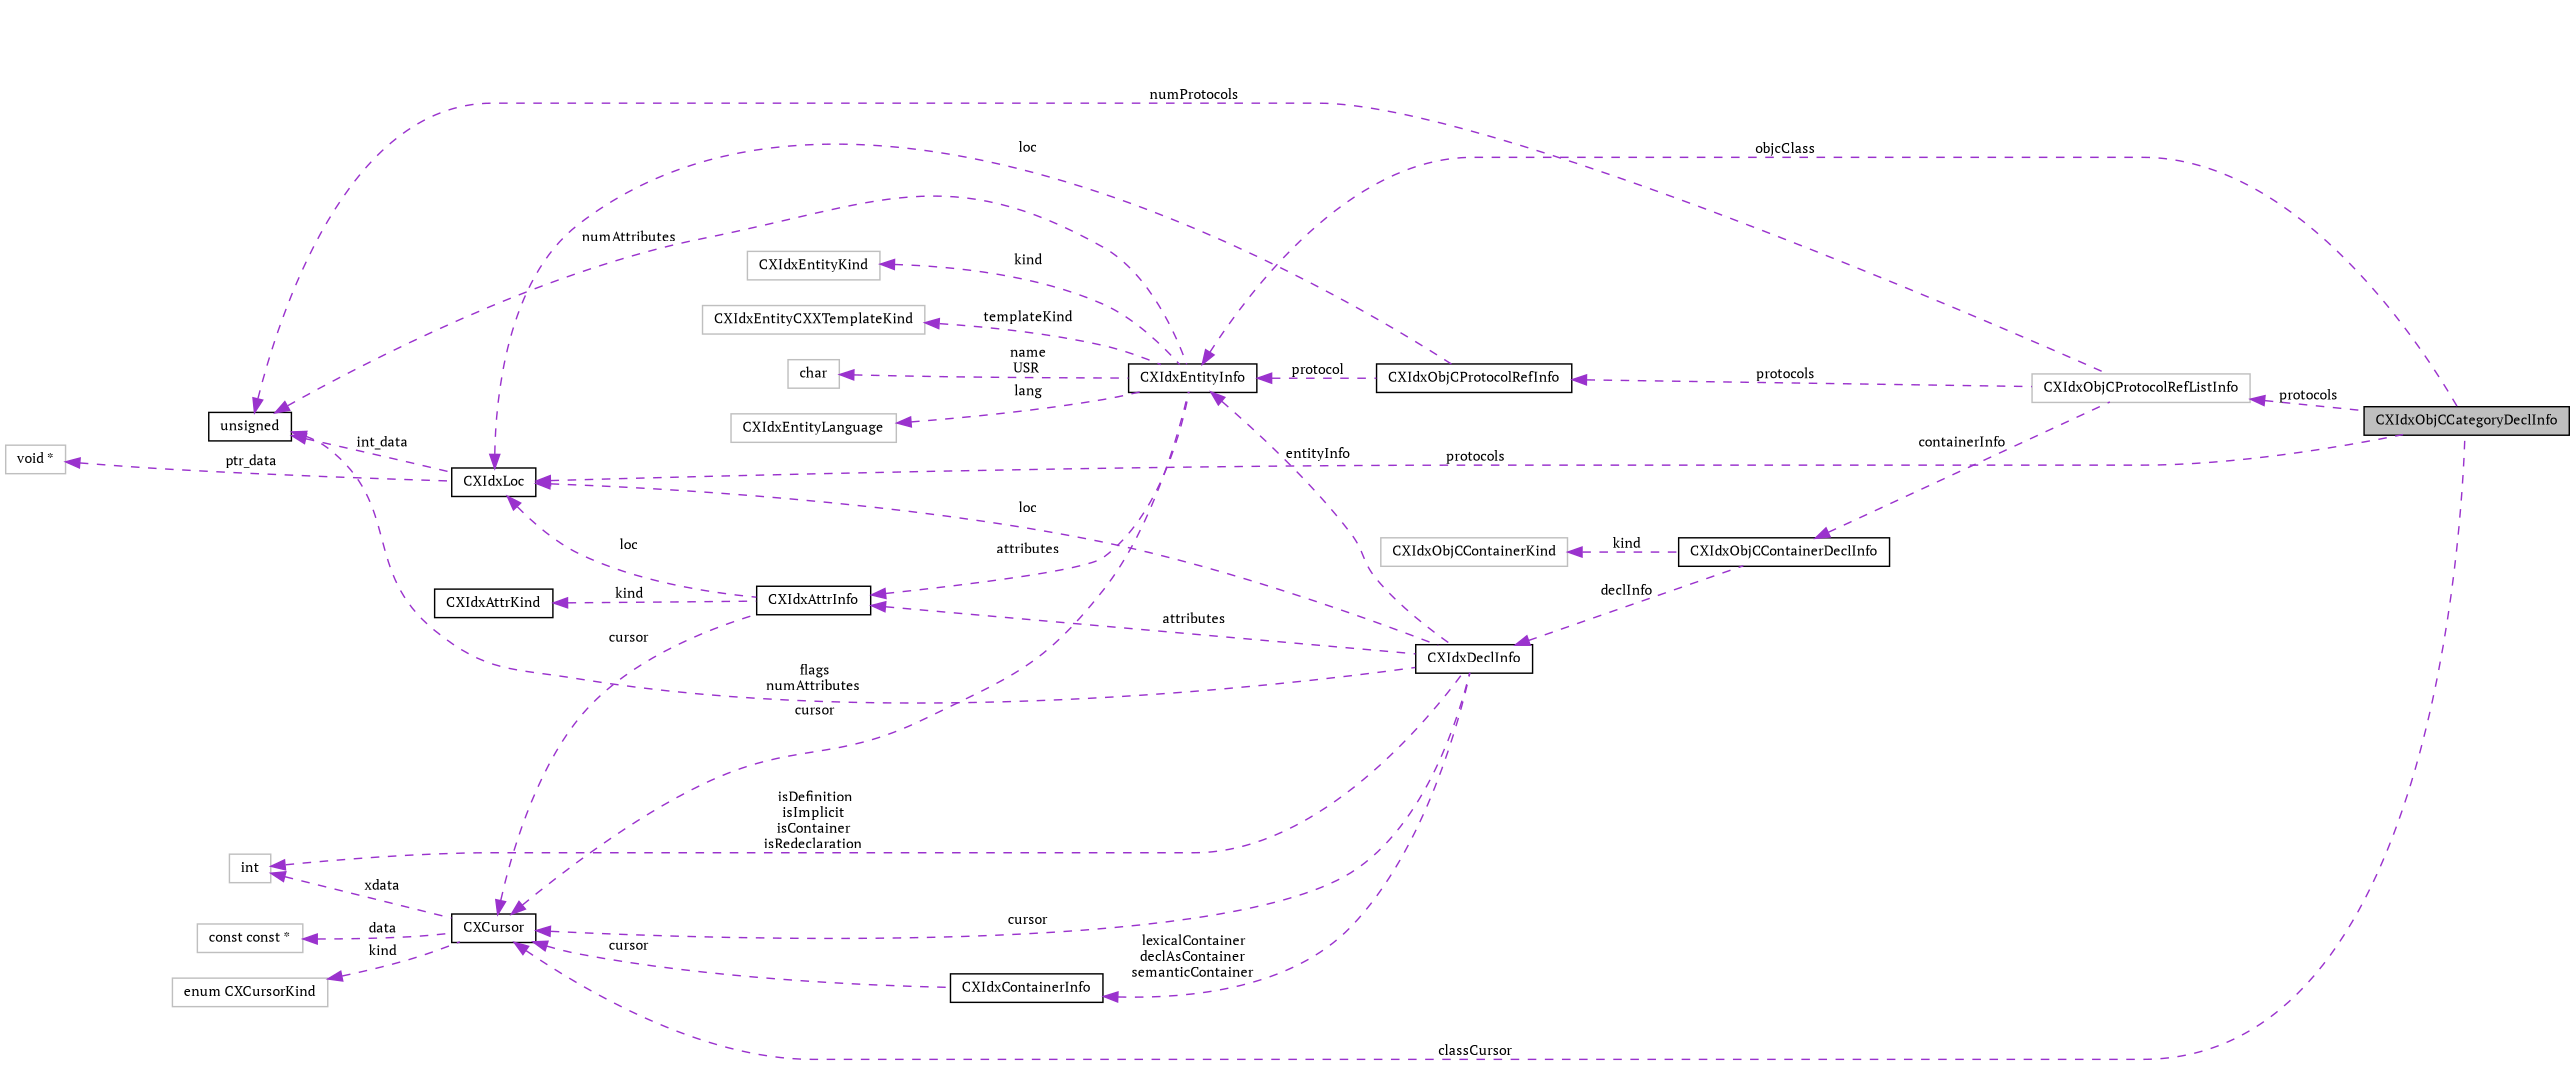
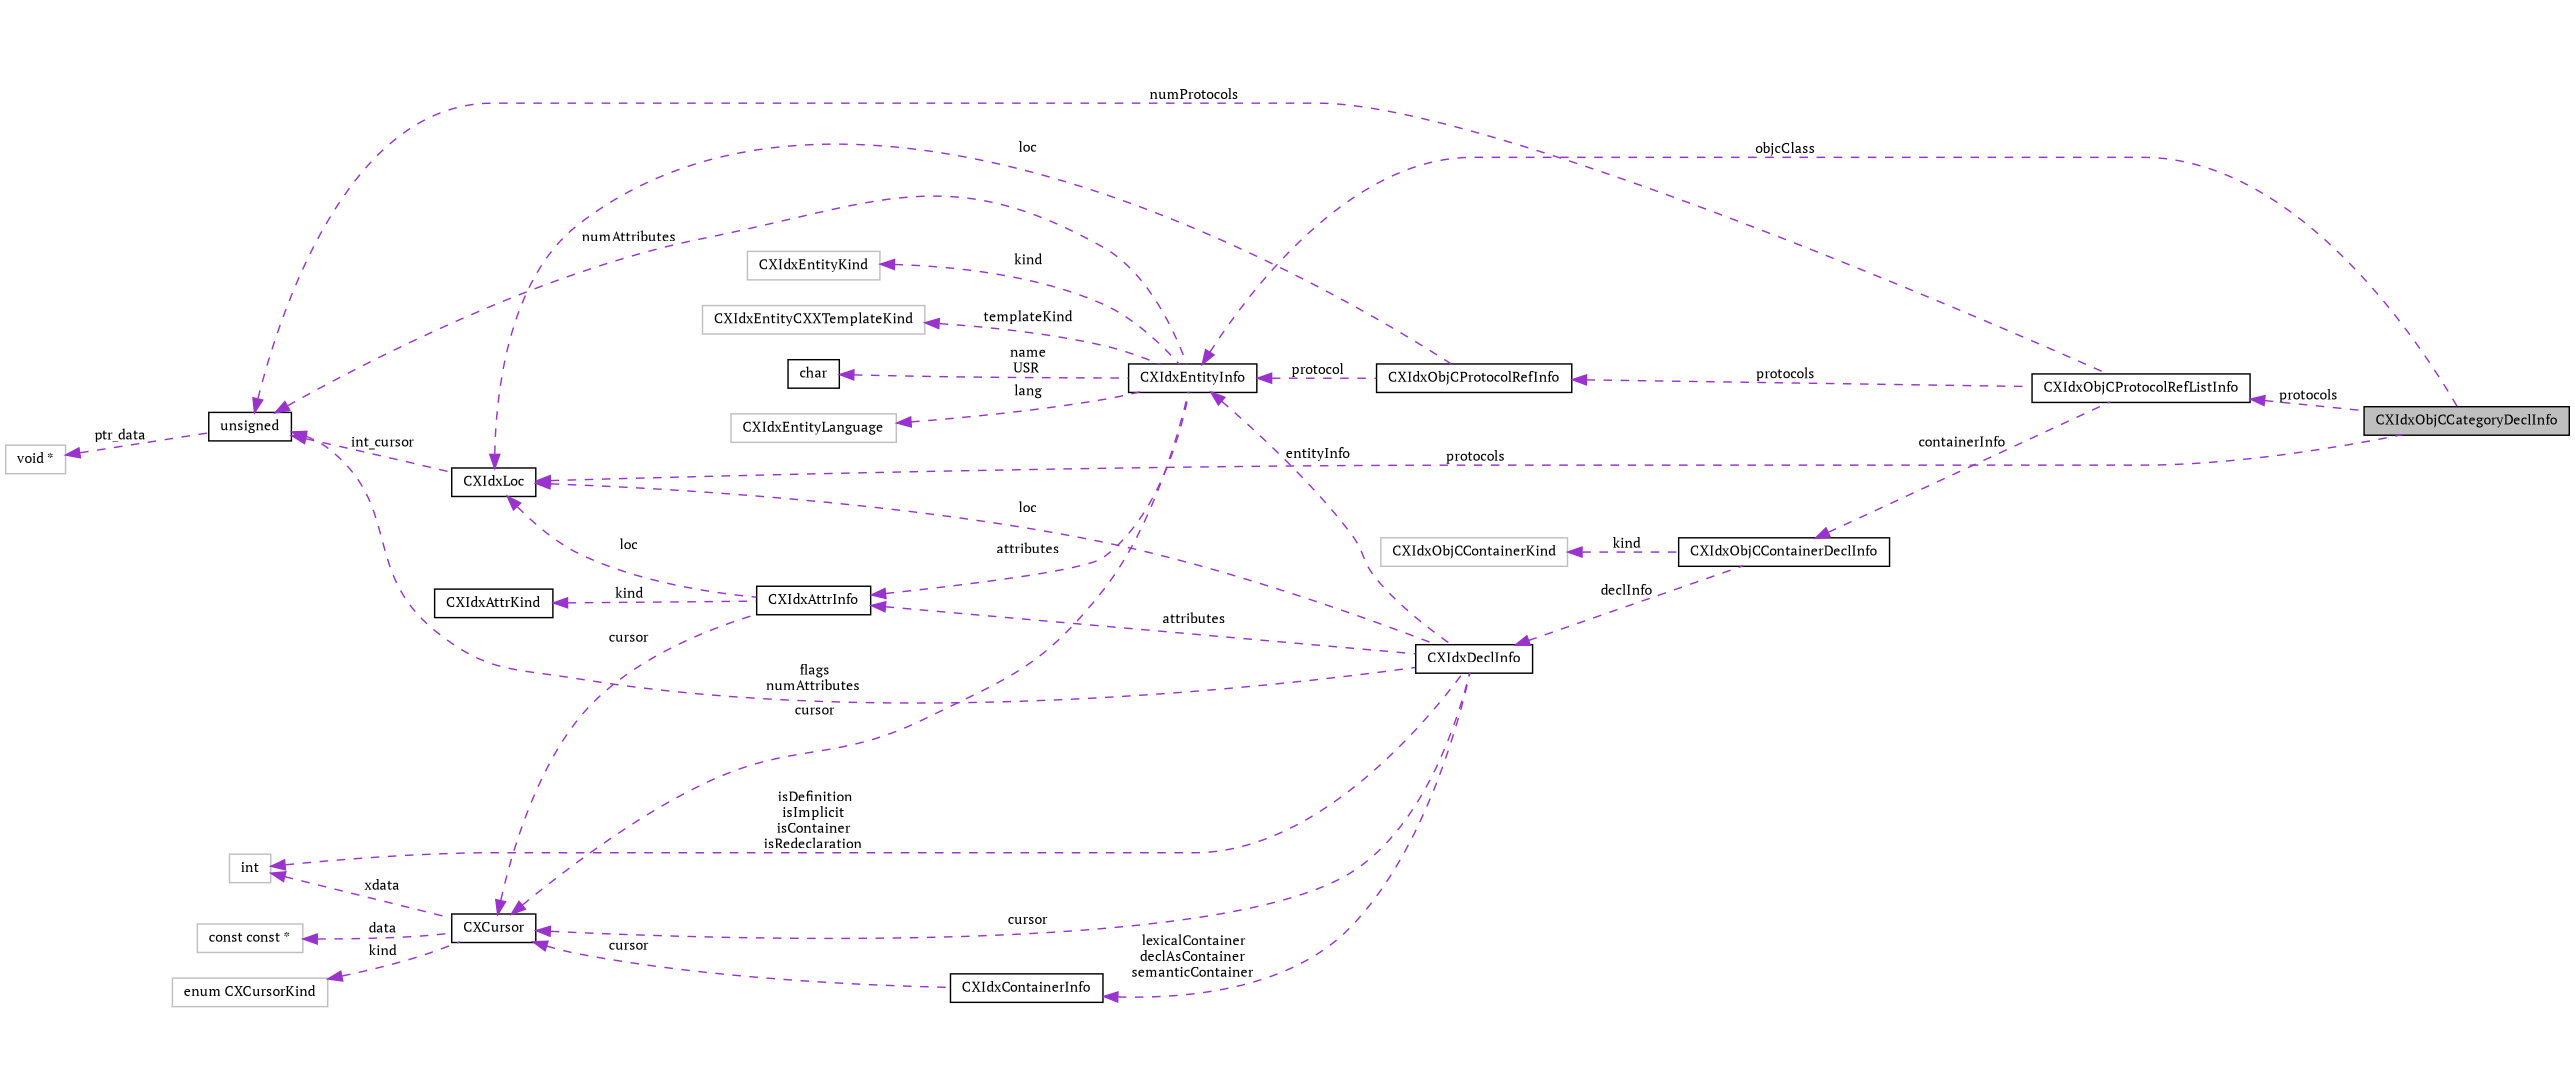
node "char": color grey75 -> black
node "CXIdxObjCProtocolRefListInfo": color grey75 -> black
edge "CXIdxLoc" -> "unsigned": label " int_data" -> " int_cursor"
edge "CXIdxLoc" -> "void *": now "unsigned" -> "void *"
edge "CXIdxObjCCategoryDeclInfo" -> "CXCursor": removed, label "classCursor"
